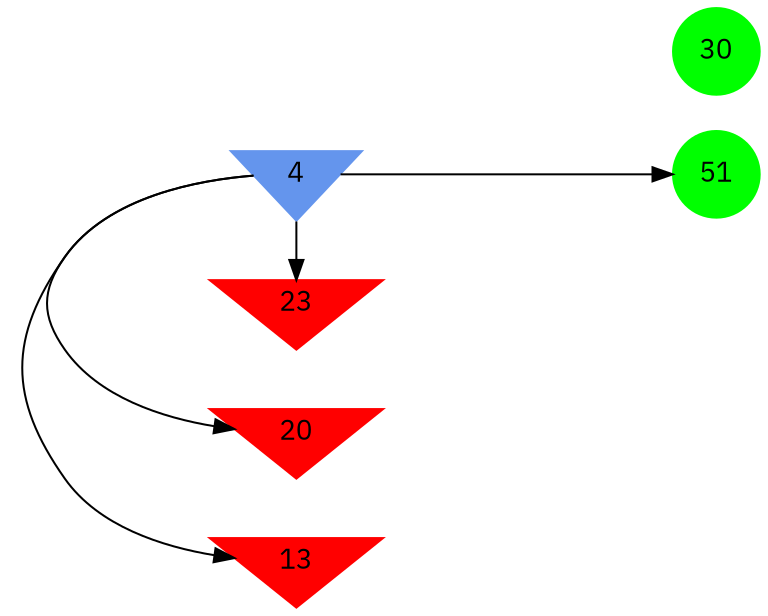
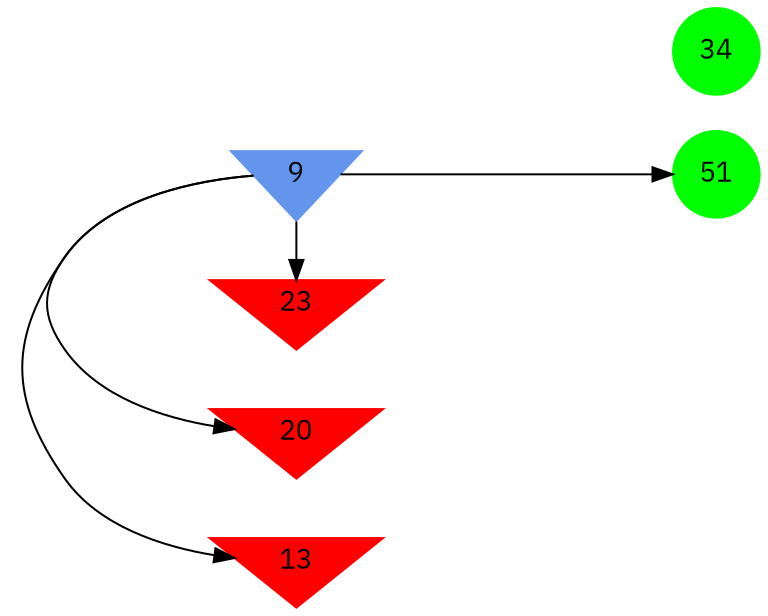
node "30": label "30" -> "34"
node "4": label "4" -> "9"
